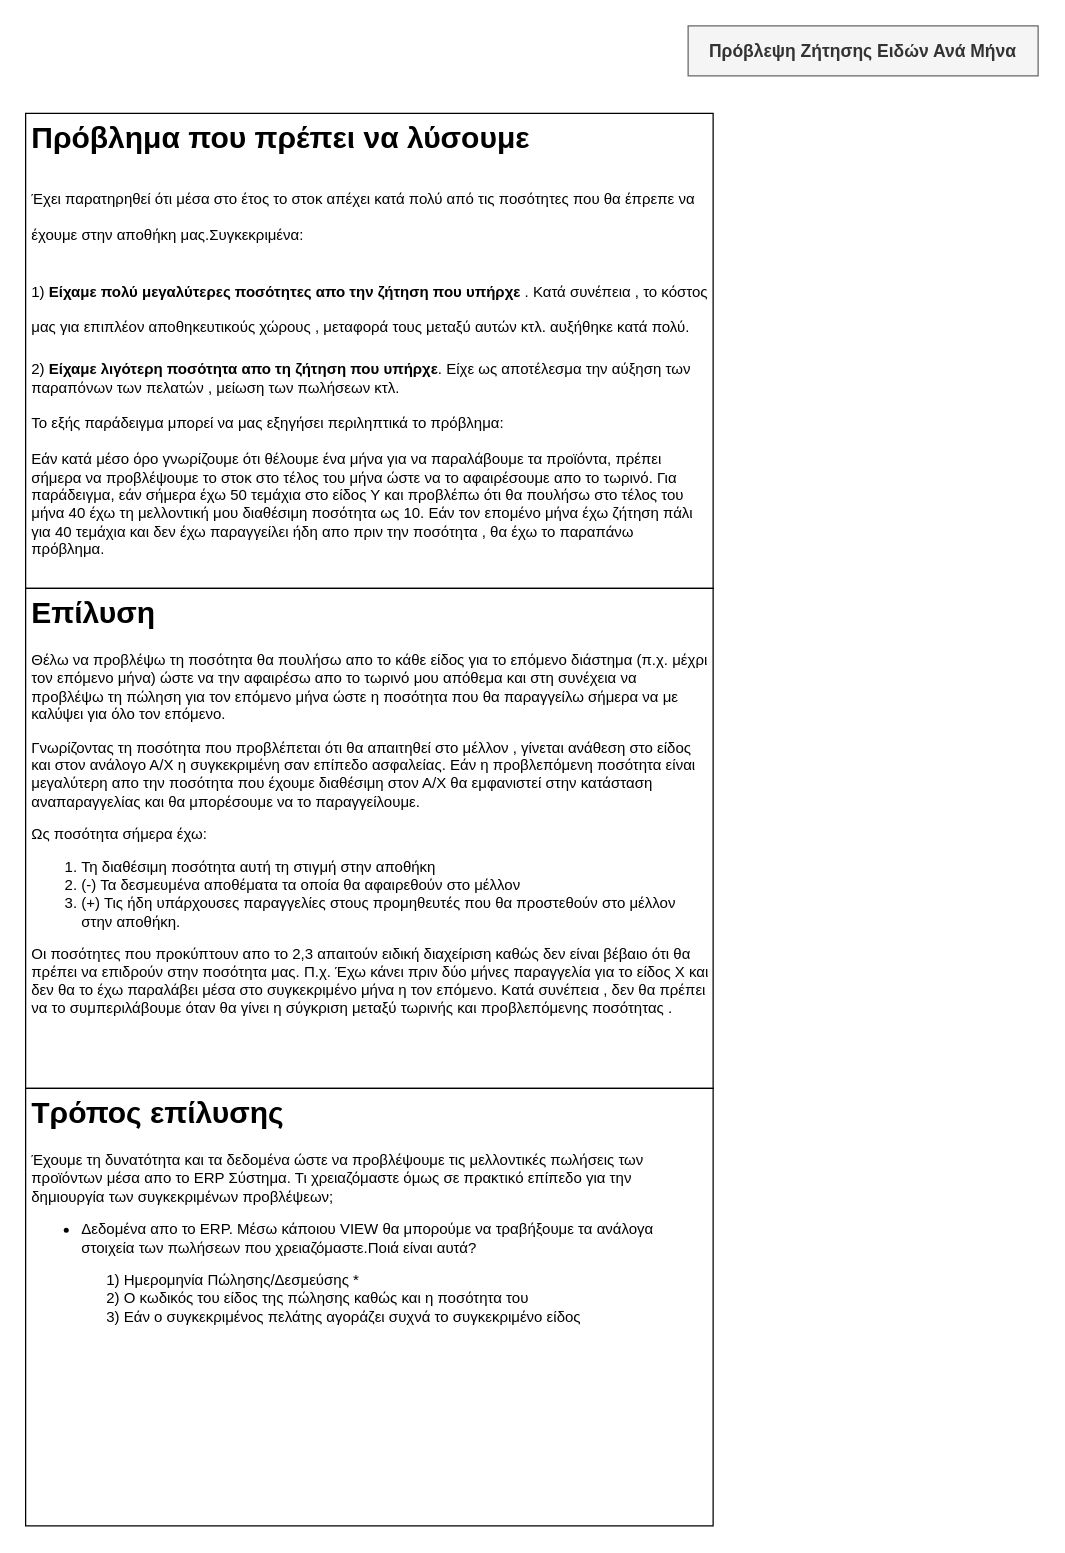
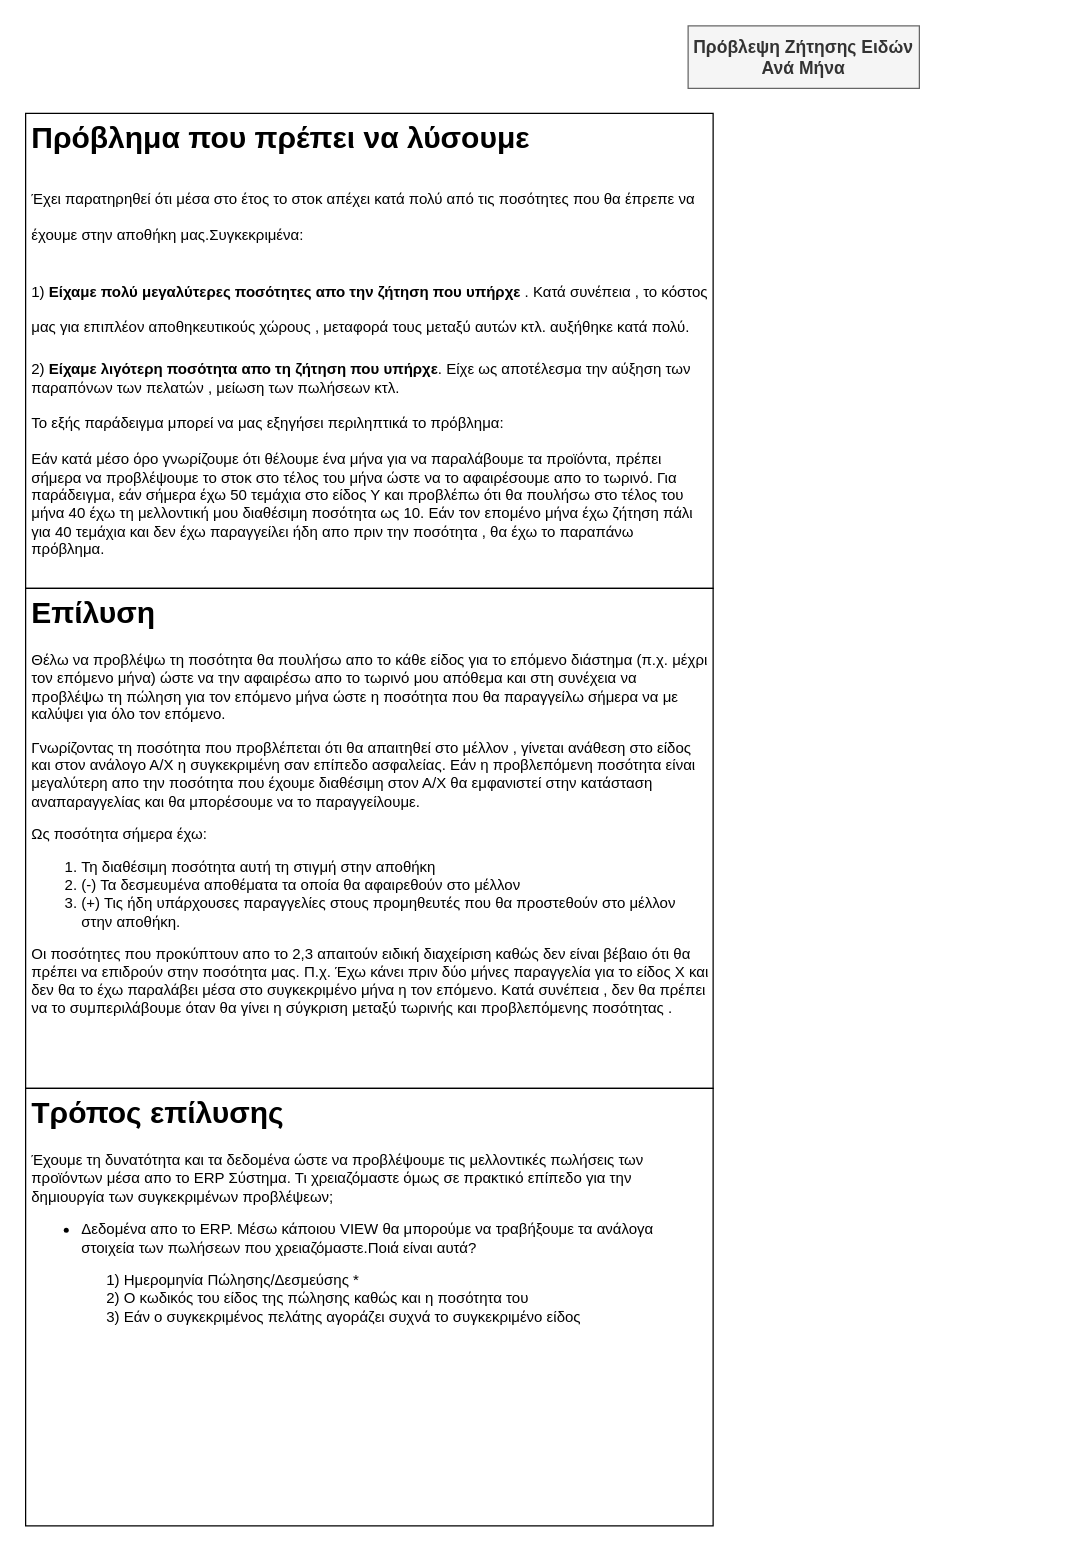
node "Πρόβλεψη Ζήτησης Ειδών Ανά Μήνα": size 350x50 -> 231x63
